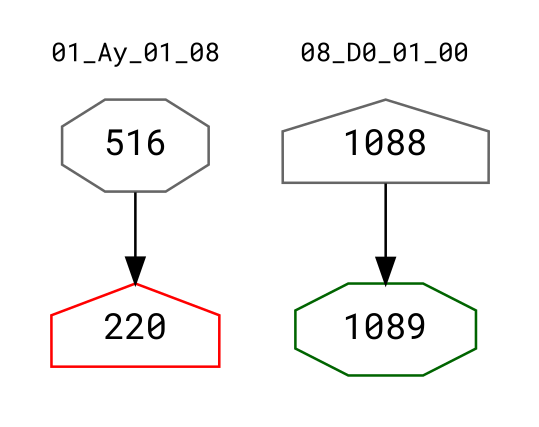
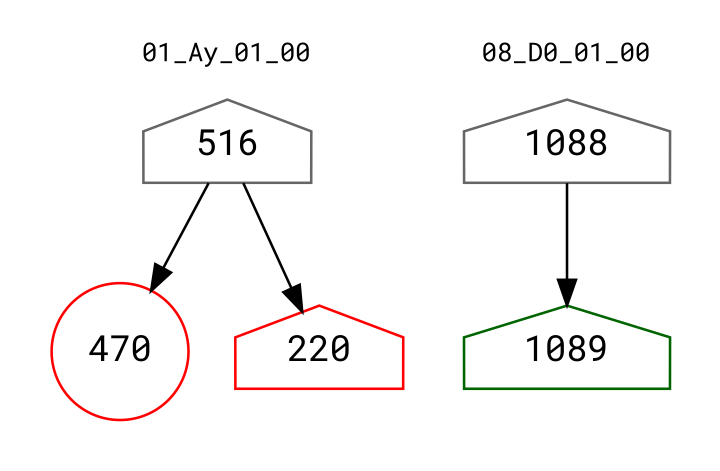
cluster "01_Ay_01_08": label "01_Ay_01_08" -> "01_Ay_01_00"
node "516": shape octagon -> house
node "1089": shape octagon -> house
node "470": added
